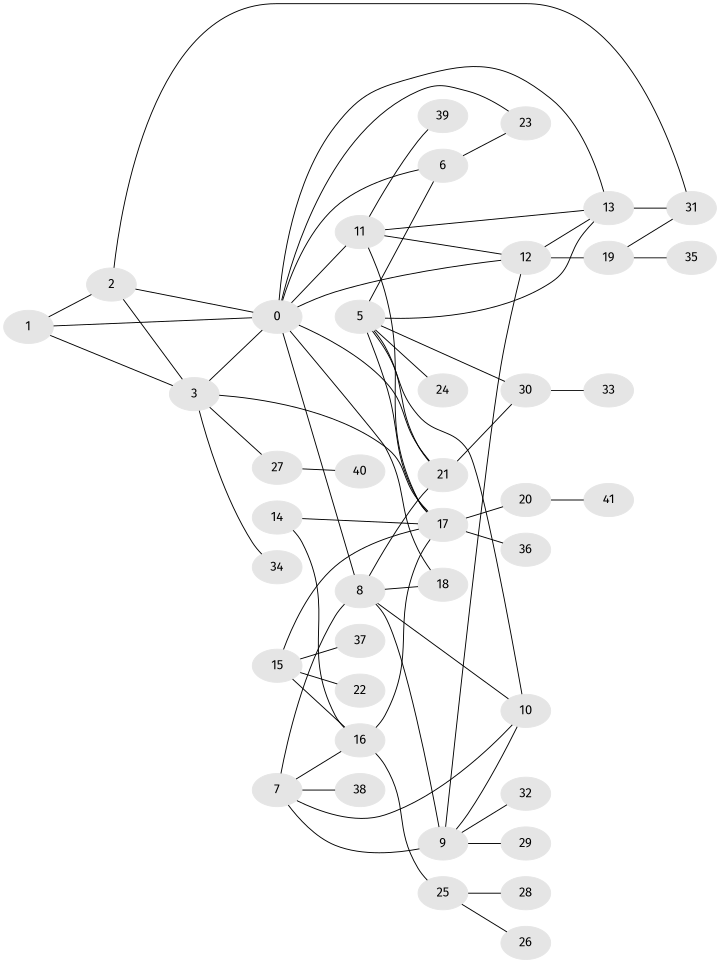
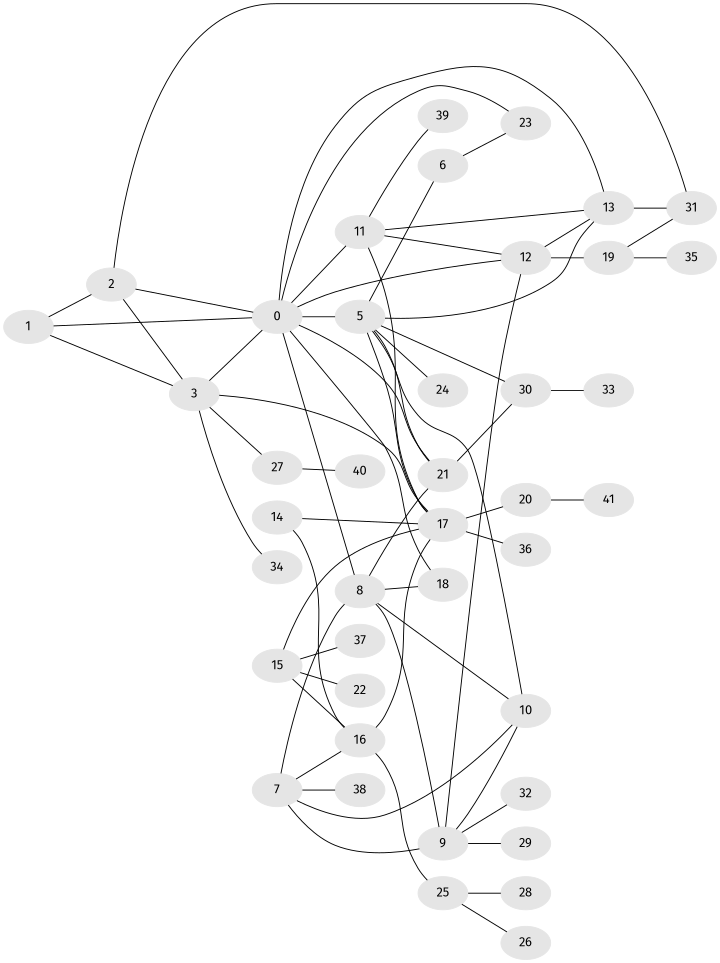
edge "6" -- "0": now "5" -- "0"
